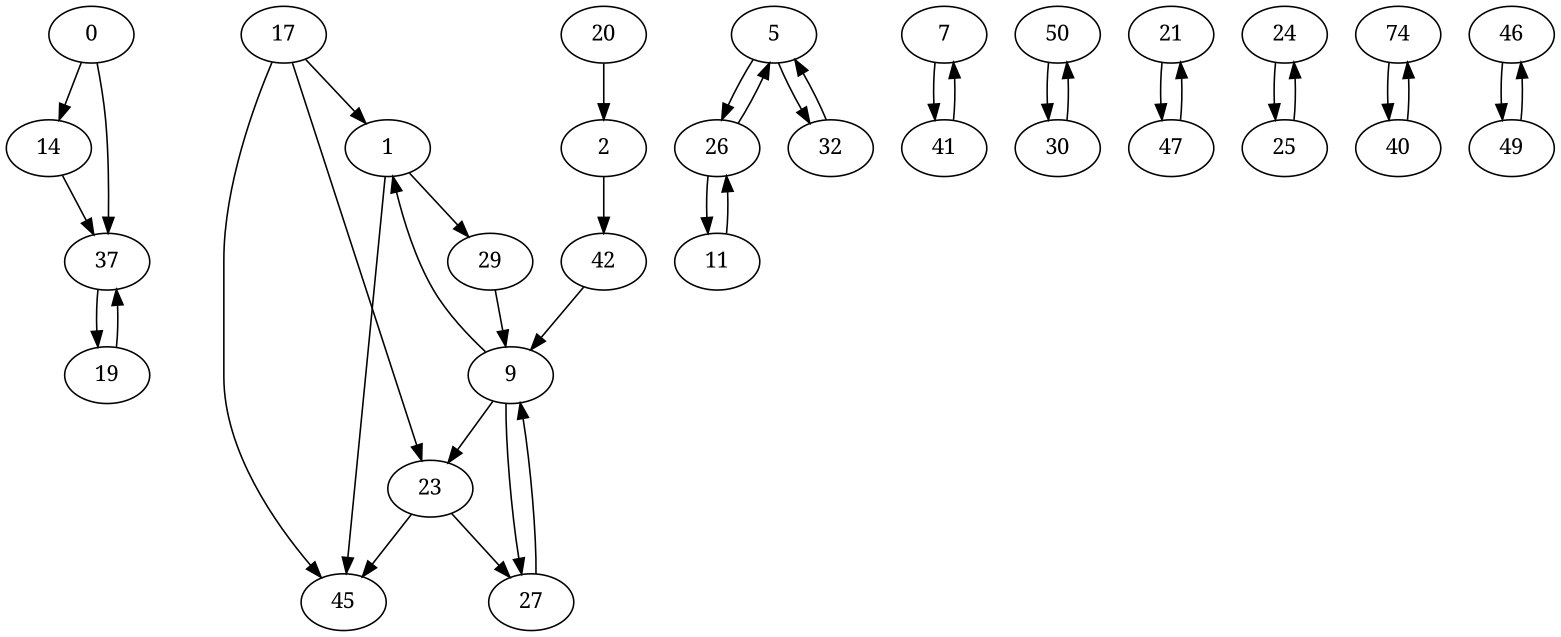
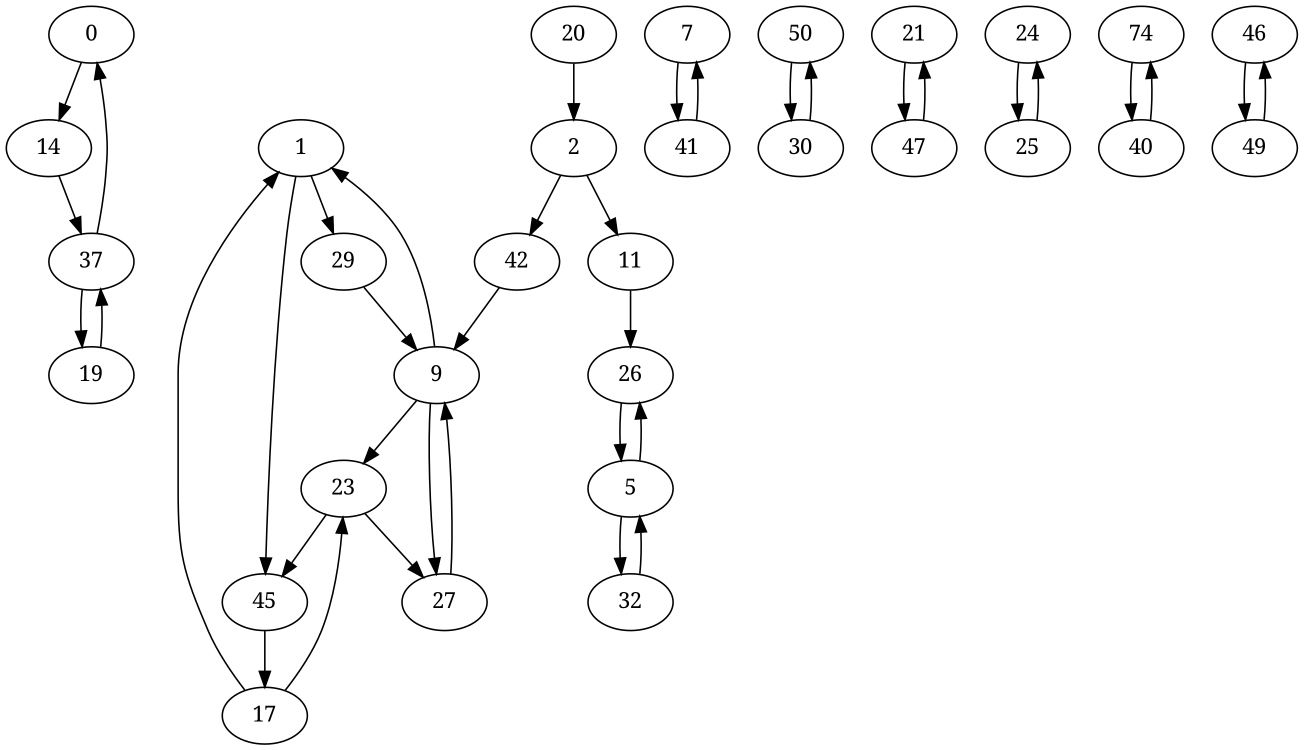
edge "0" -> "37": reversed
edge "26" -> "11": now "2" -> "11"
edge "17" -> "45": reversed
